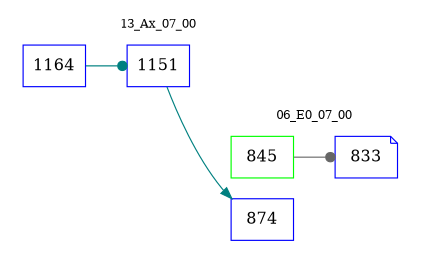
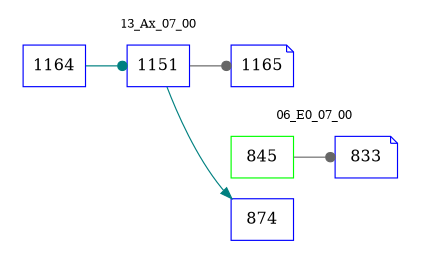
node "1165": added
